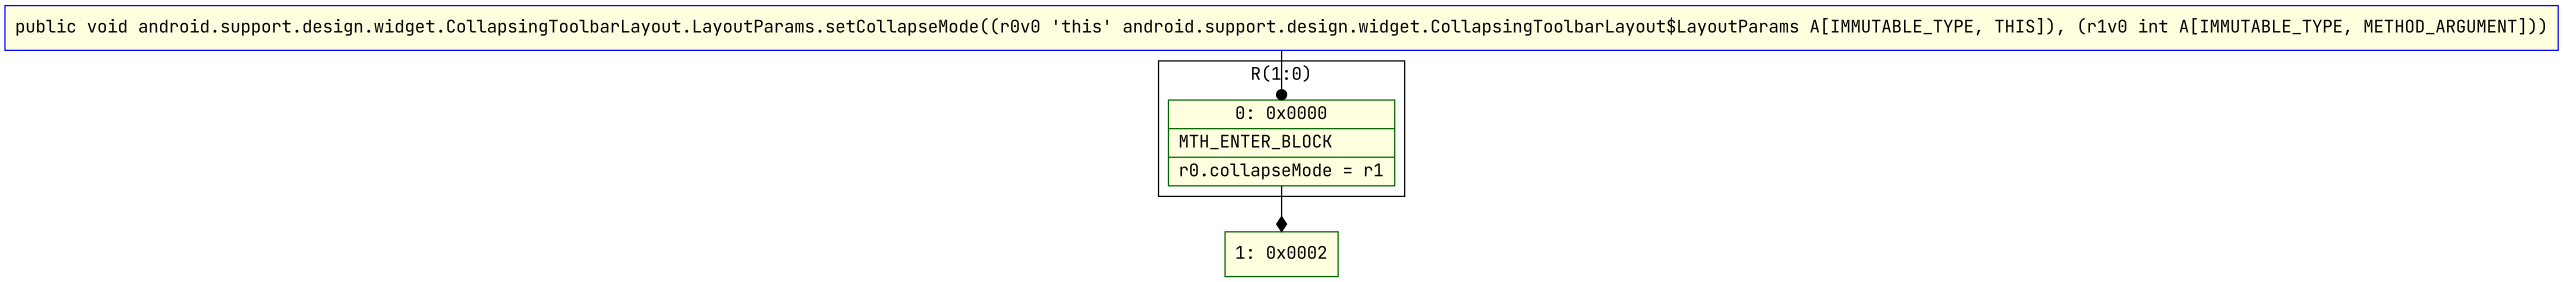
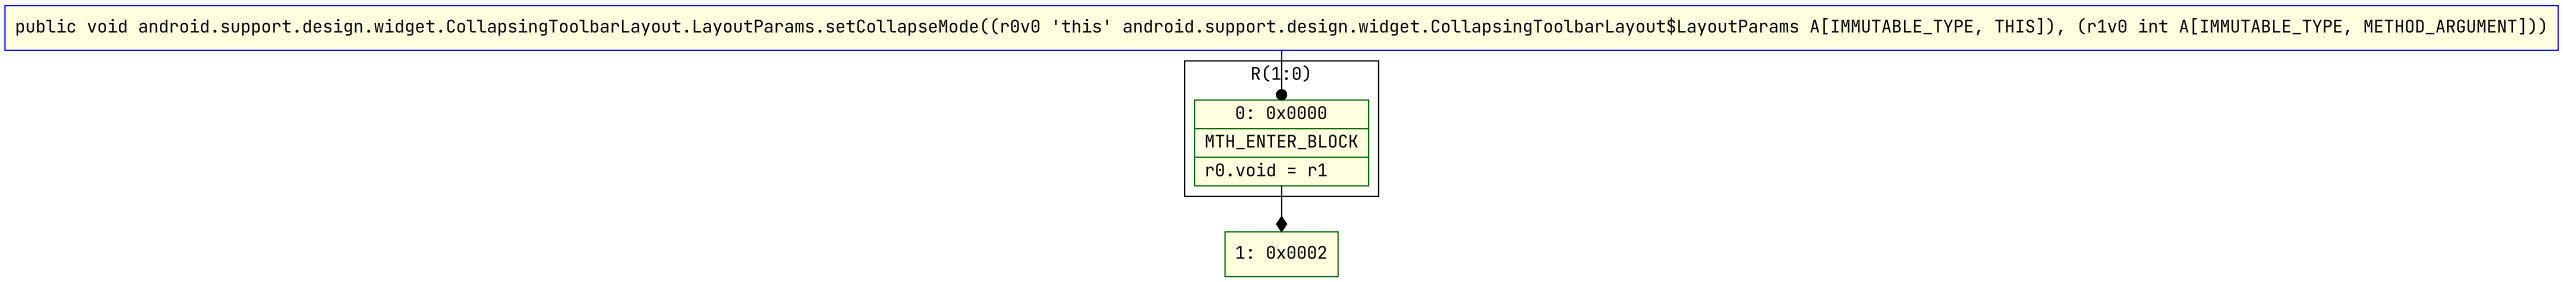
node "0: 0x0000": text "r0.collapseMode = r1" -> "r0.void = r1"
